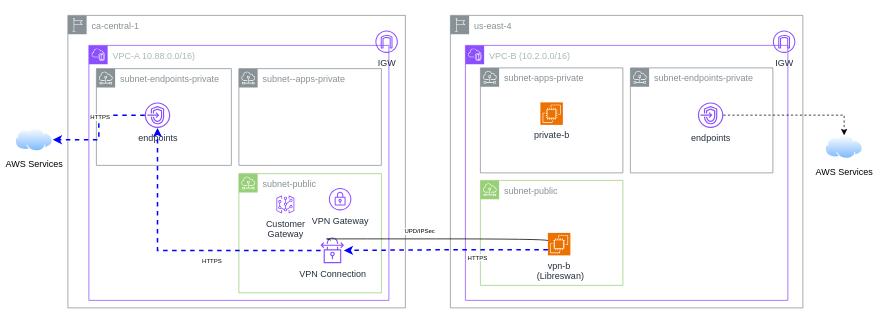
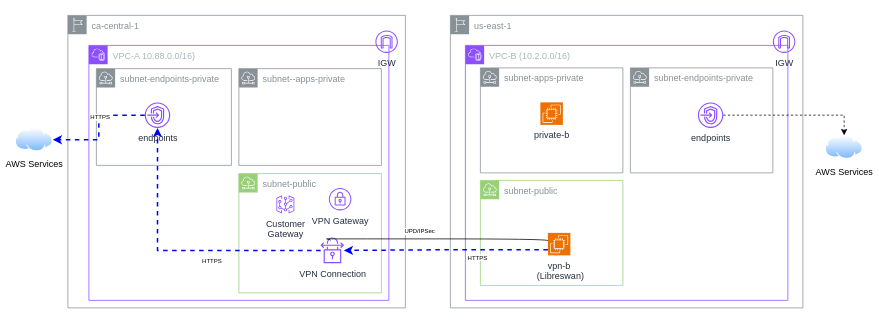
node "us-east-4": label "us-east-4" -> "us-east-1"
